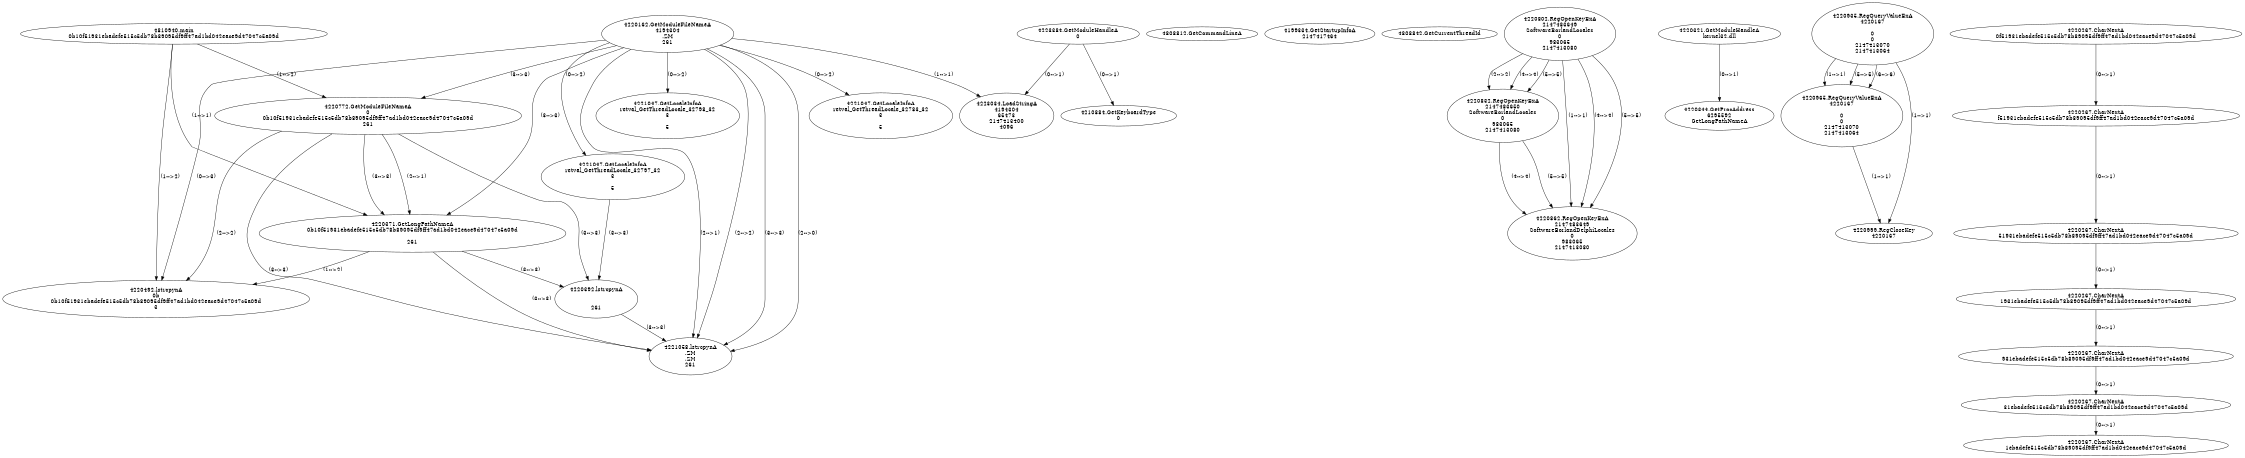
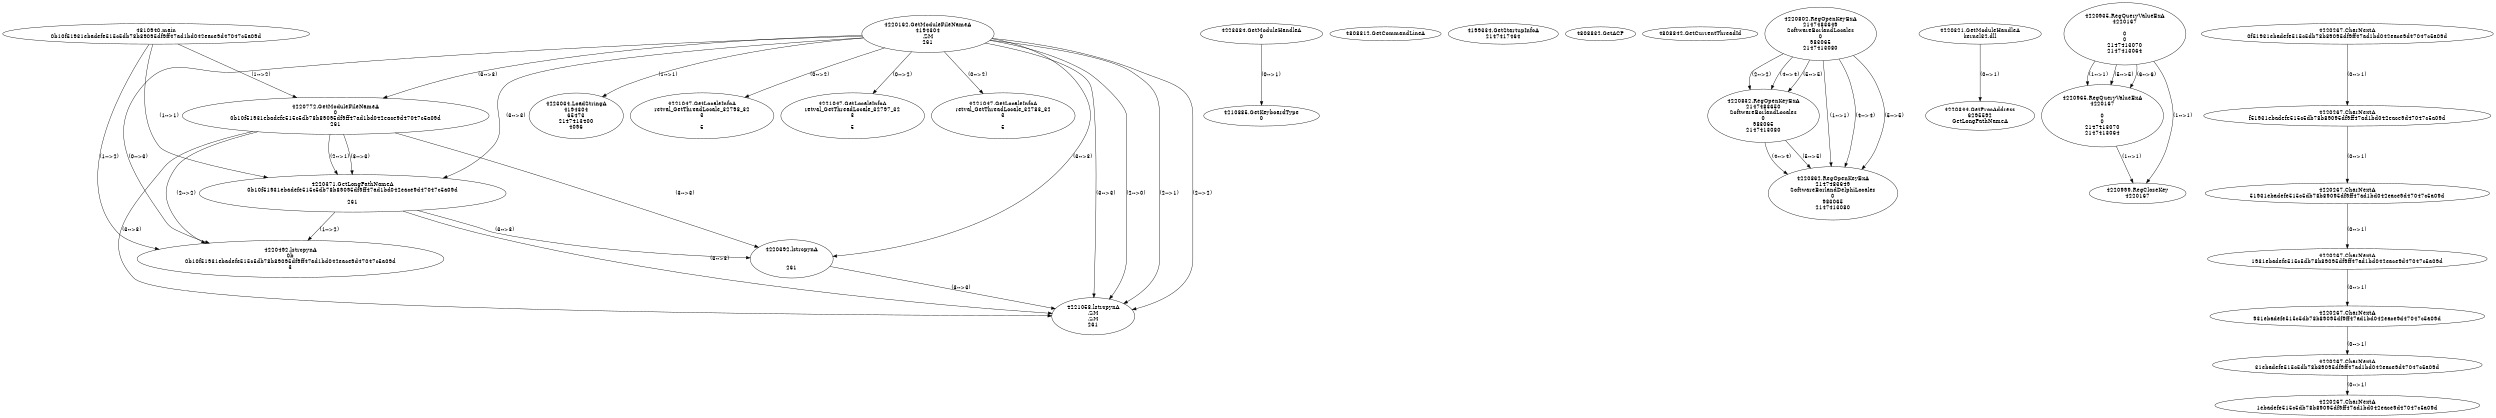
node "4808832.GetACP": added
edge "4223384.GetModuleHandleA 0" -> "4223034.LoadStringA 4194304 65473 2147413400 4096": removed, label "(0-->1)"
node "4210884.GetKeyboardType 0": label "4210884.GetKeyboardType 0" -> "4210885.GetKeyboardType 0"
edge "4221047.GetLocaleInfoA retval_GetThreadLocale_32797_32 3 5" -> "4220392.lstrcpynA 261": now "4220162.GetModuleFileNameA 4194304 .ZM 261" -> "4220392.lstrcpynA 261"
